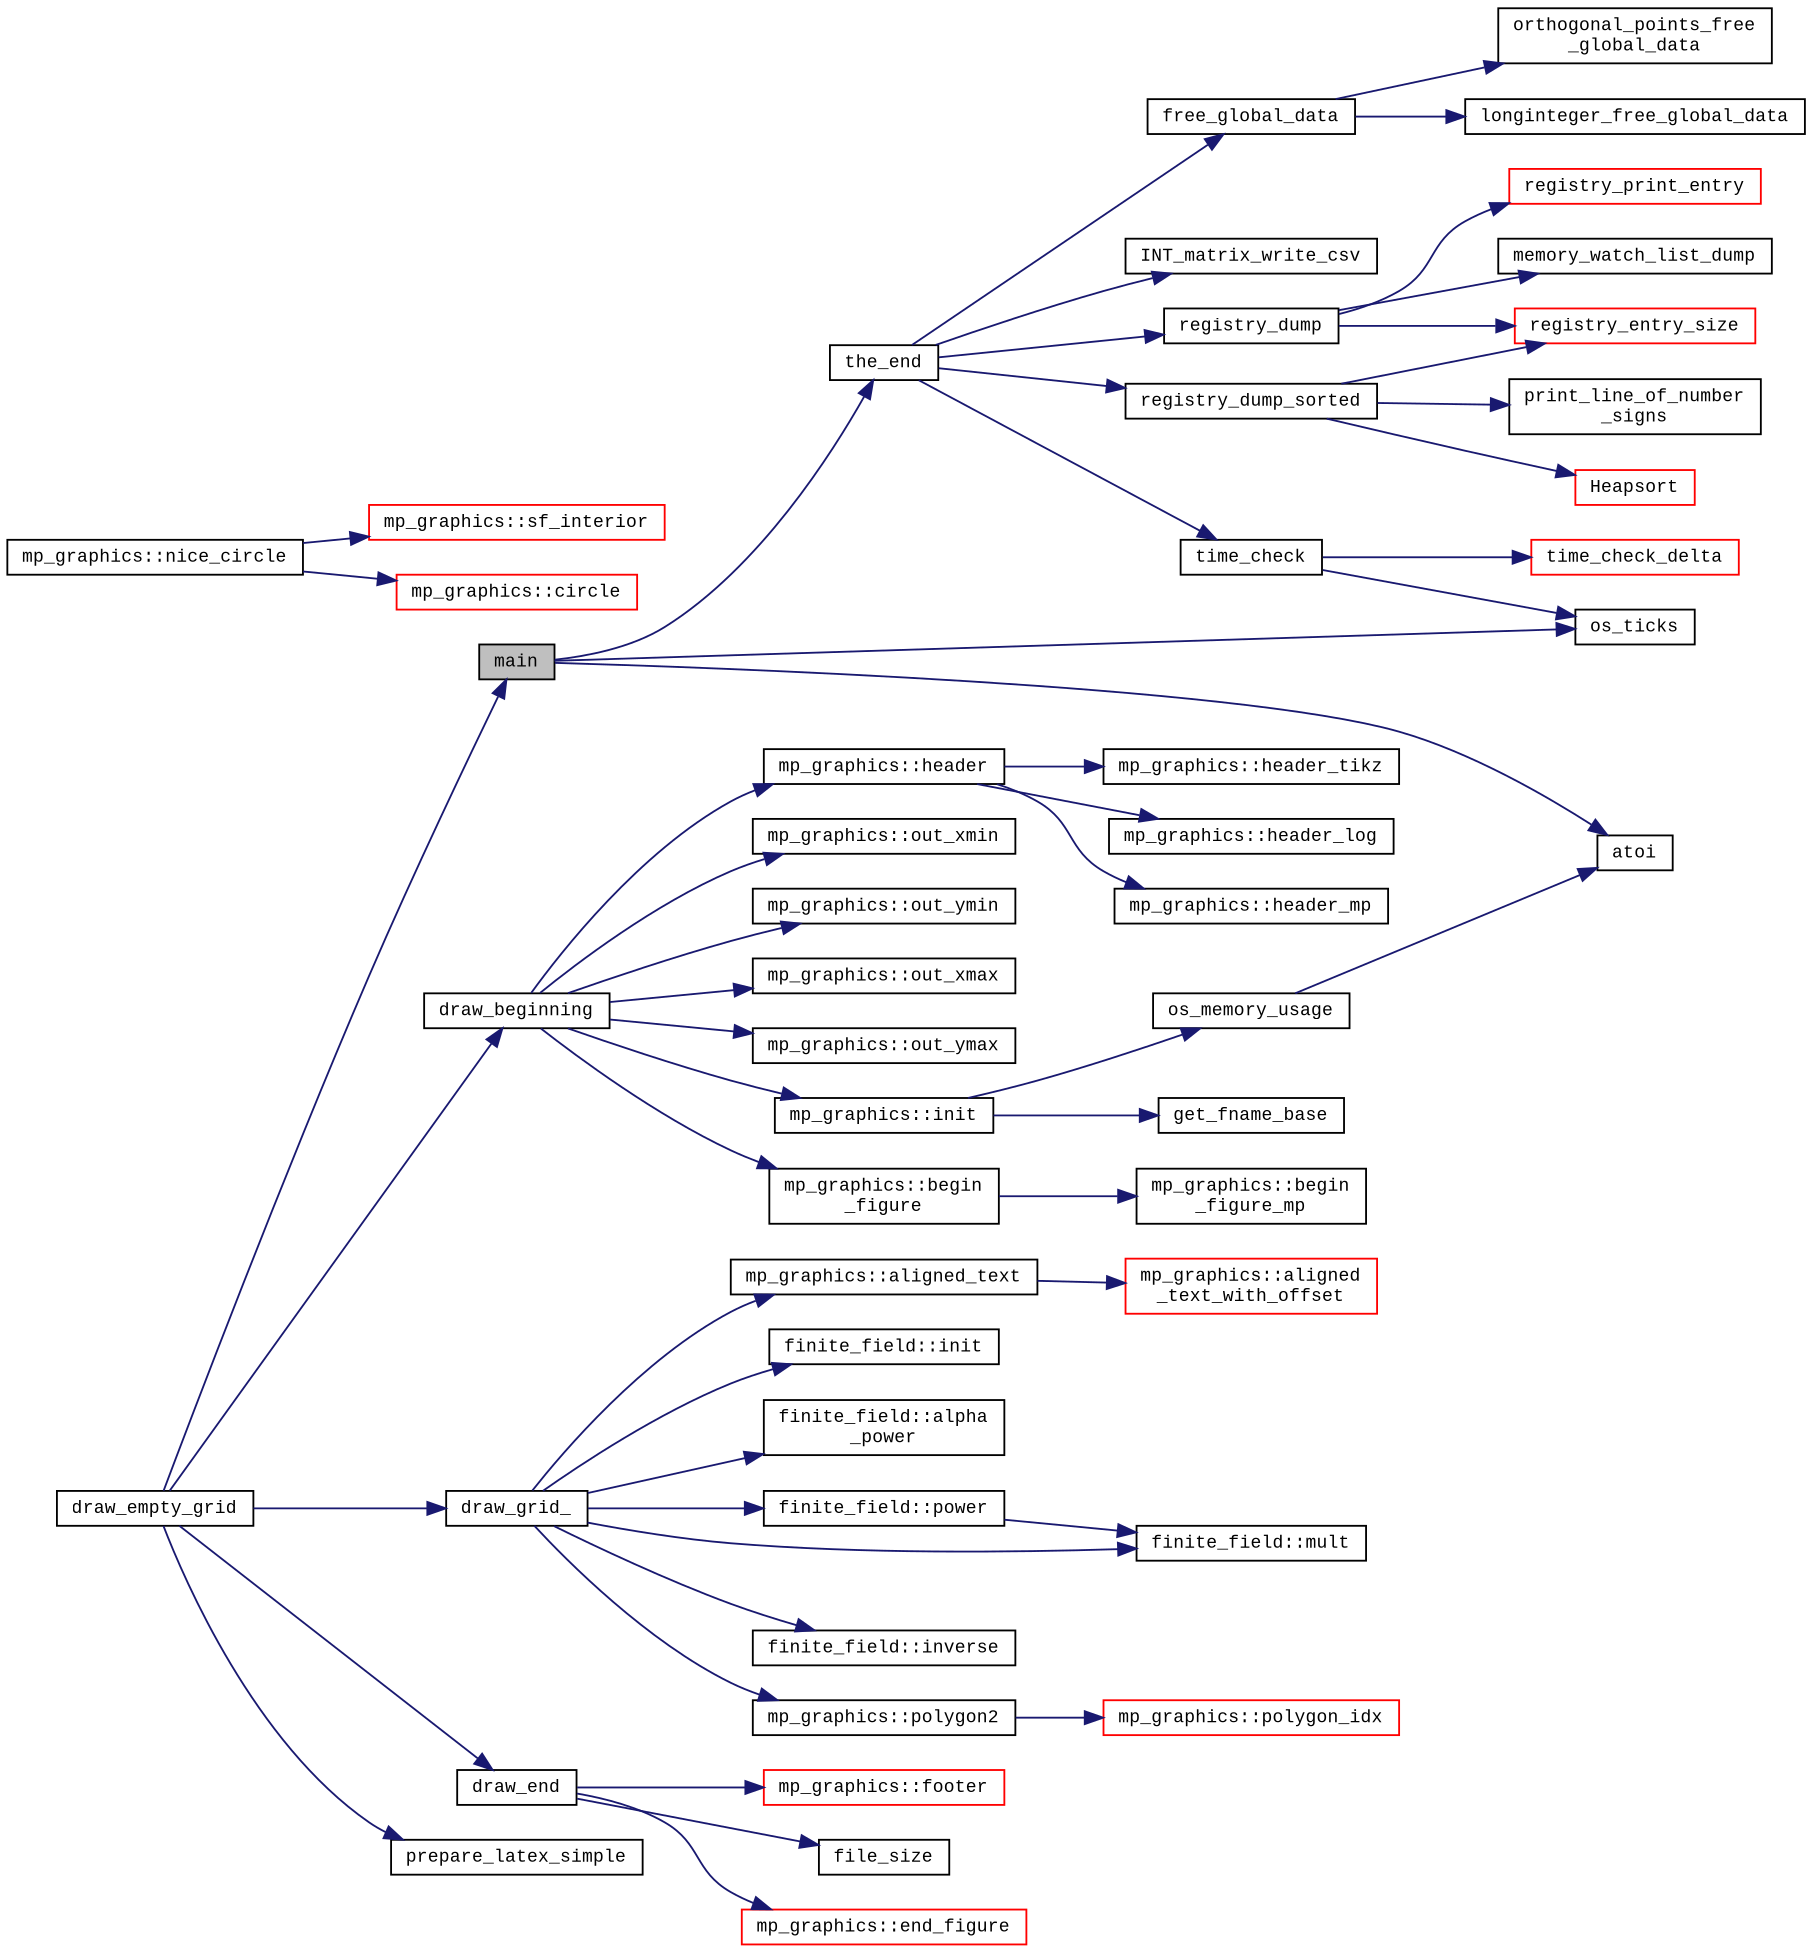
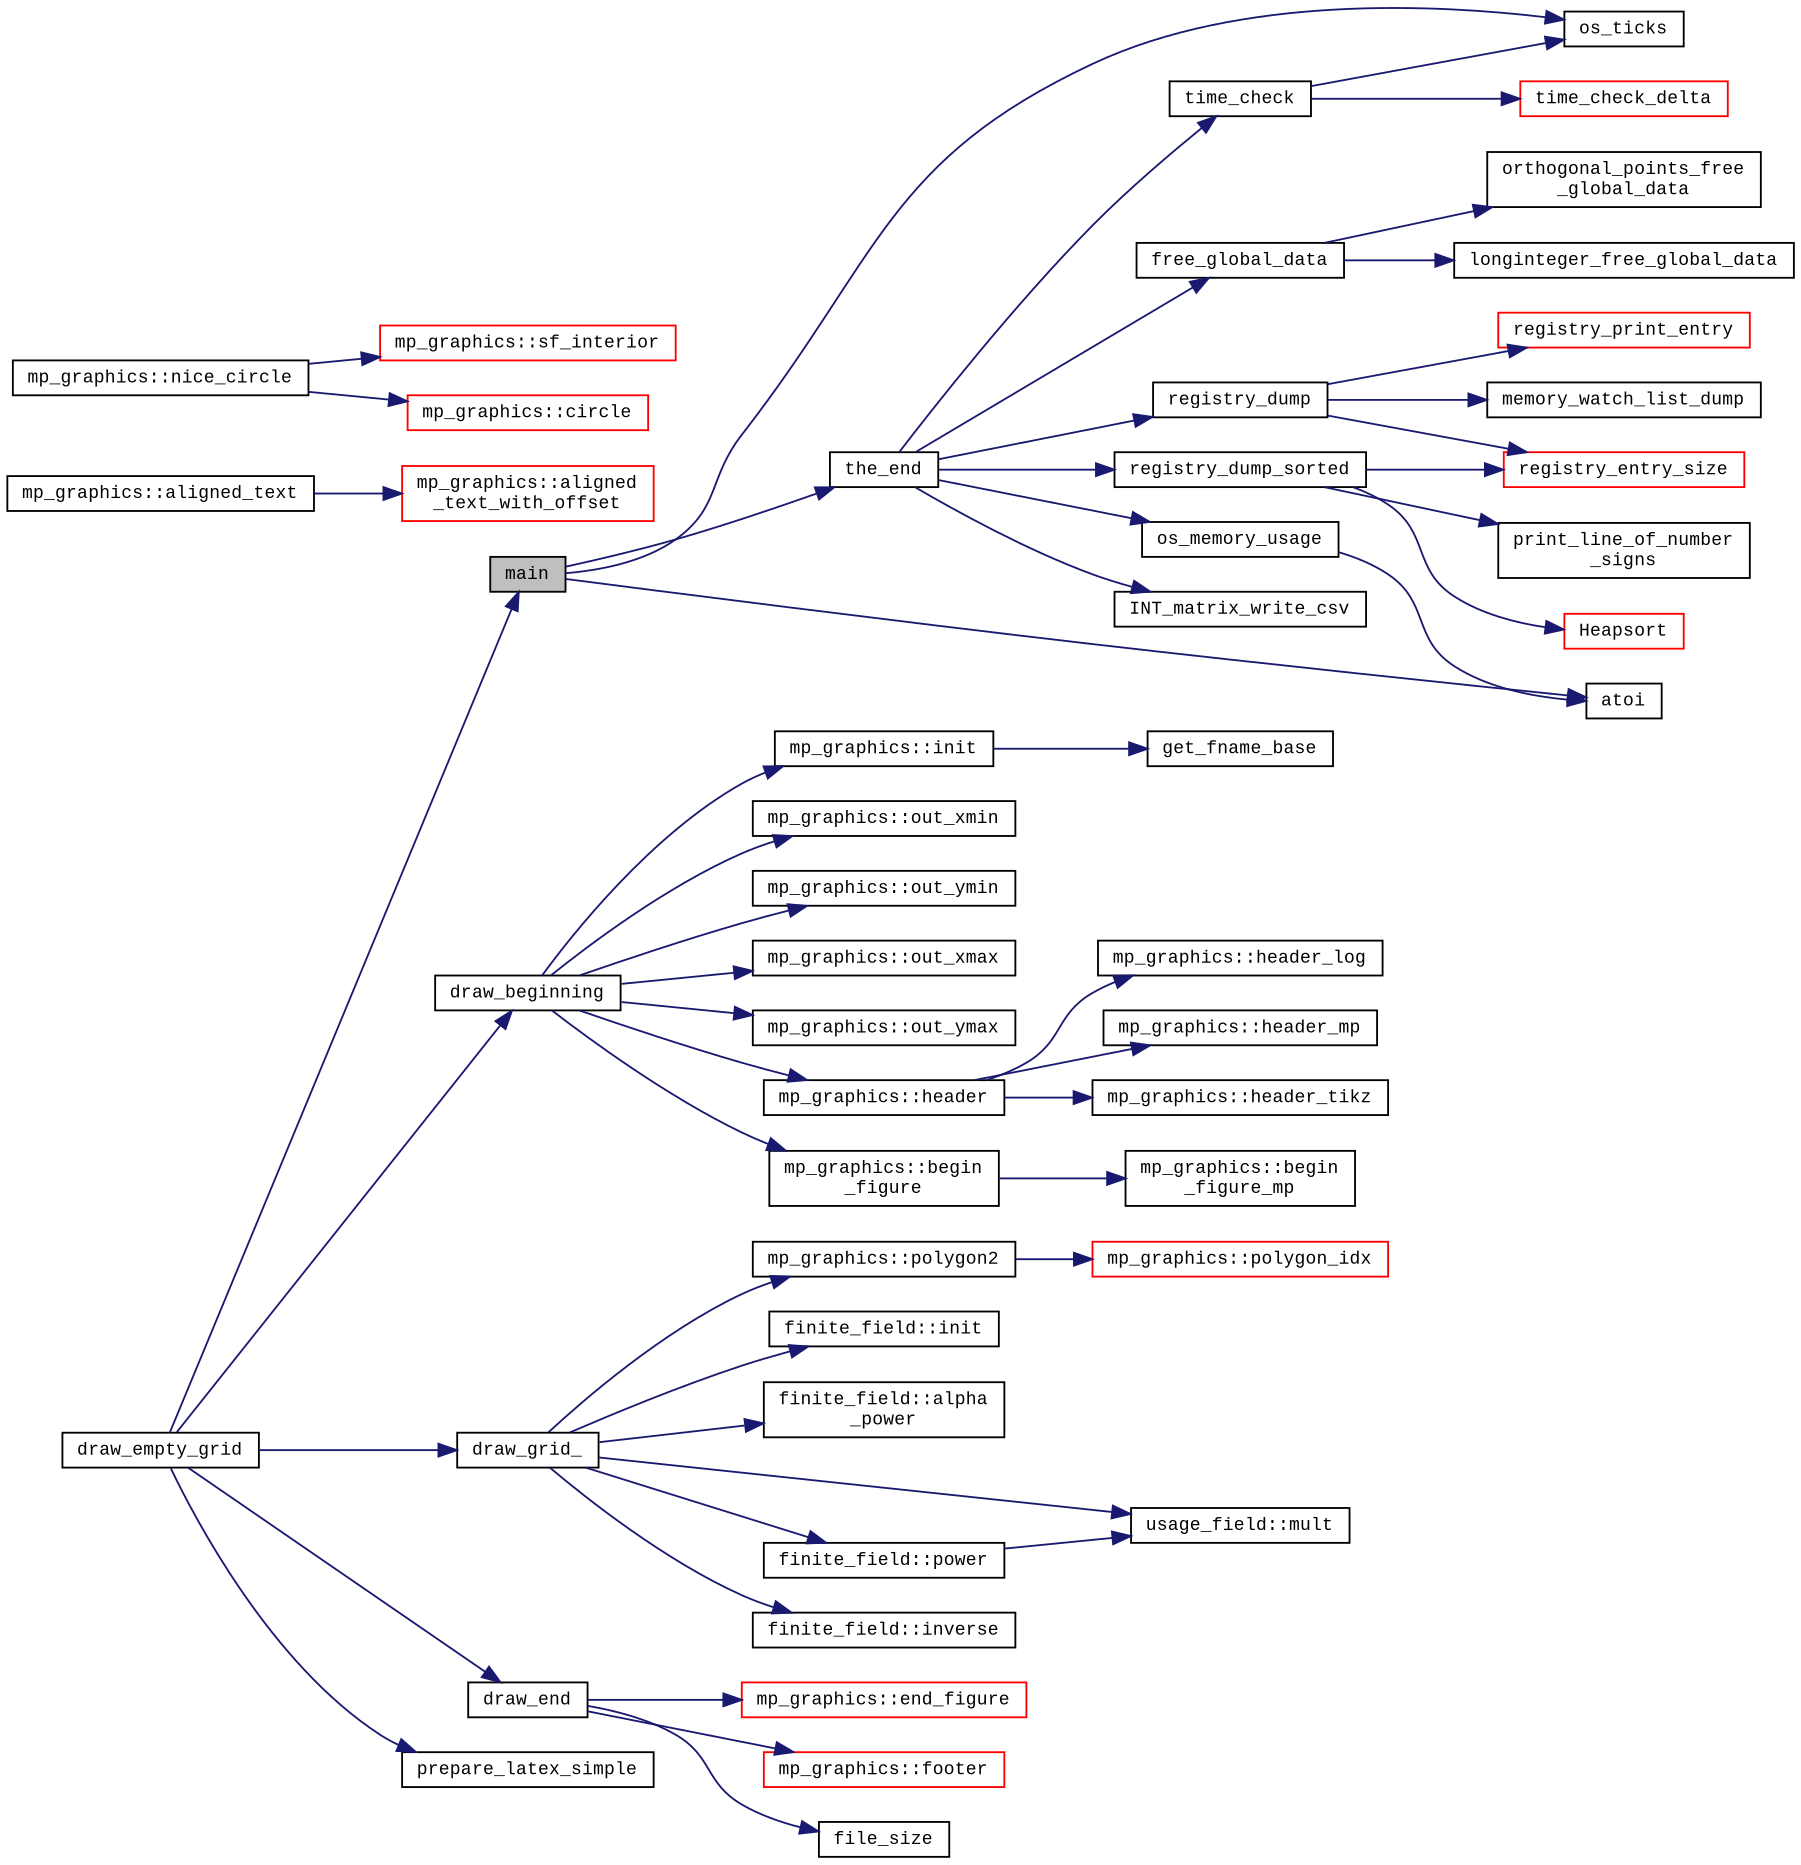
edge "mp_graphics::init" -> "os_memory_usage": now "the_end" -> "os_memory_usage"
edge "draw_grid_" -> "mp_graphics::aligned_text": removed
node "finite_field::mult": label "finite_field::mult" -> "usage_field::mult"
